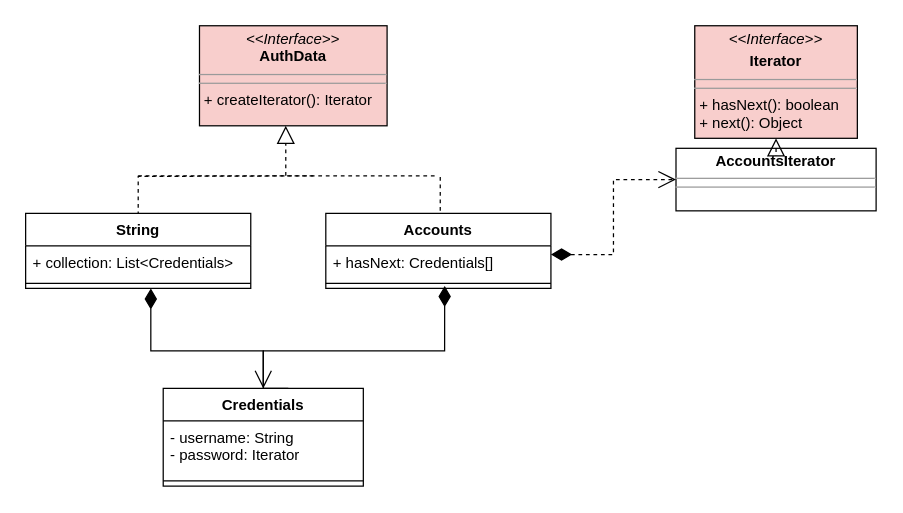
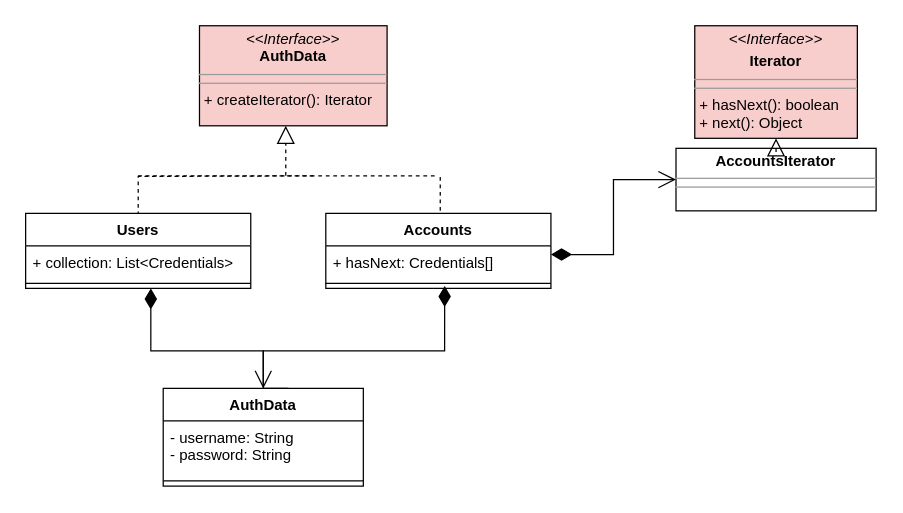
edge "AccountsIterator" -- "+ hasNext: Credentials[]": style dashed -> solid
node "String": label "String" -> "Users"
node "Credentials": label "Credentials" -> "AuthData"
node "- username: String - password: Iterator": label "- username: String - password: Iterator" -> "- username: String - password: String"
